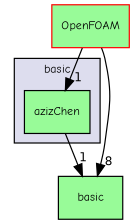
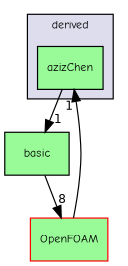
cluster "basic": label "basic" -> "derived"
edge "OpenFOAM" -> "basic": reversed
